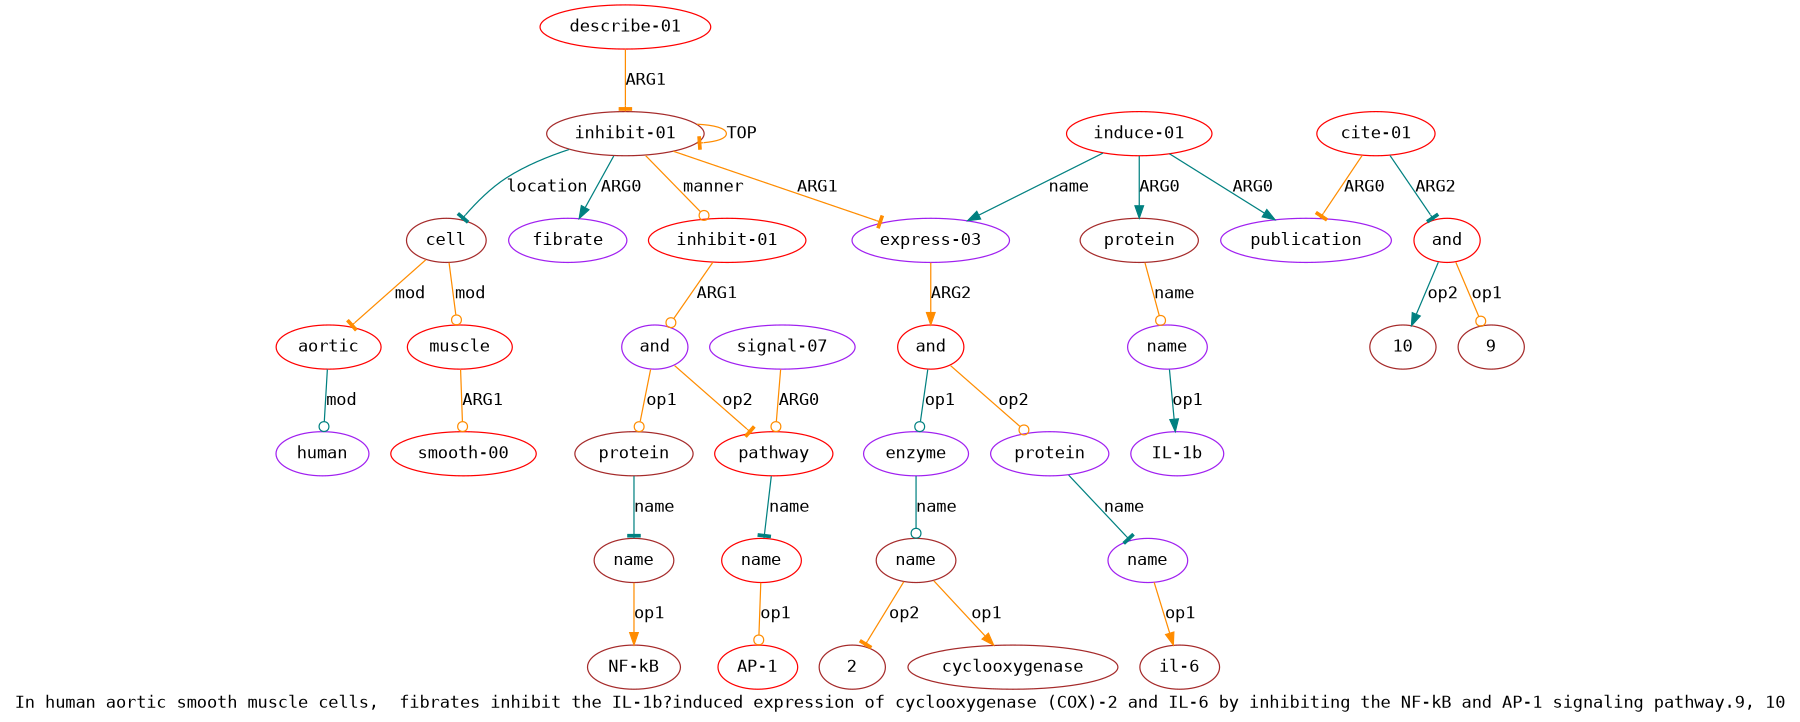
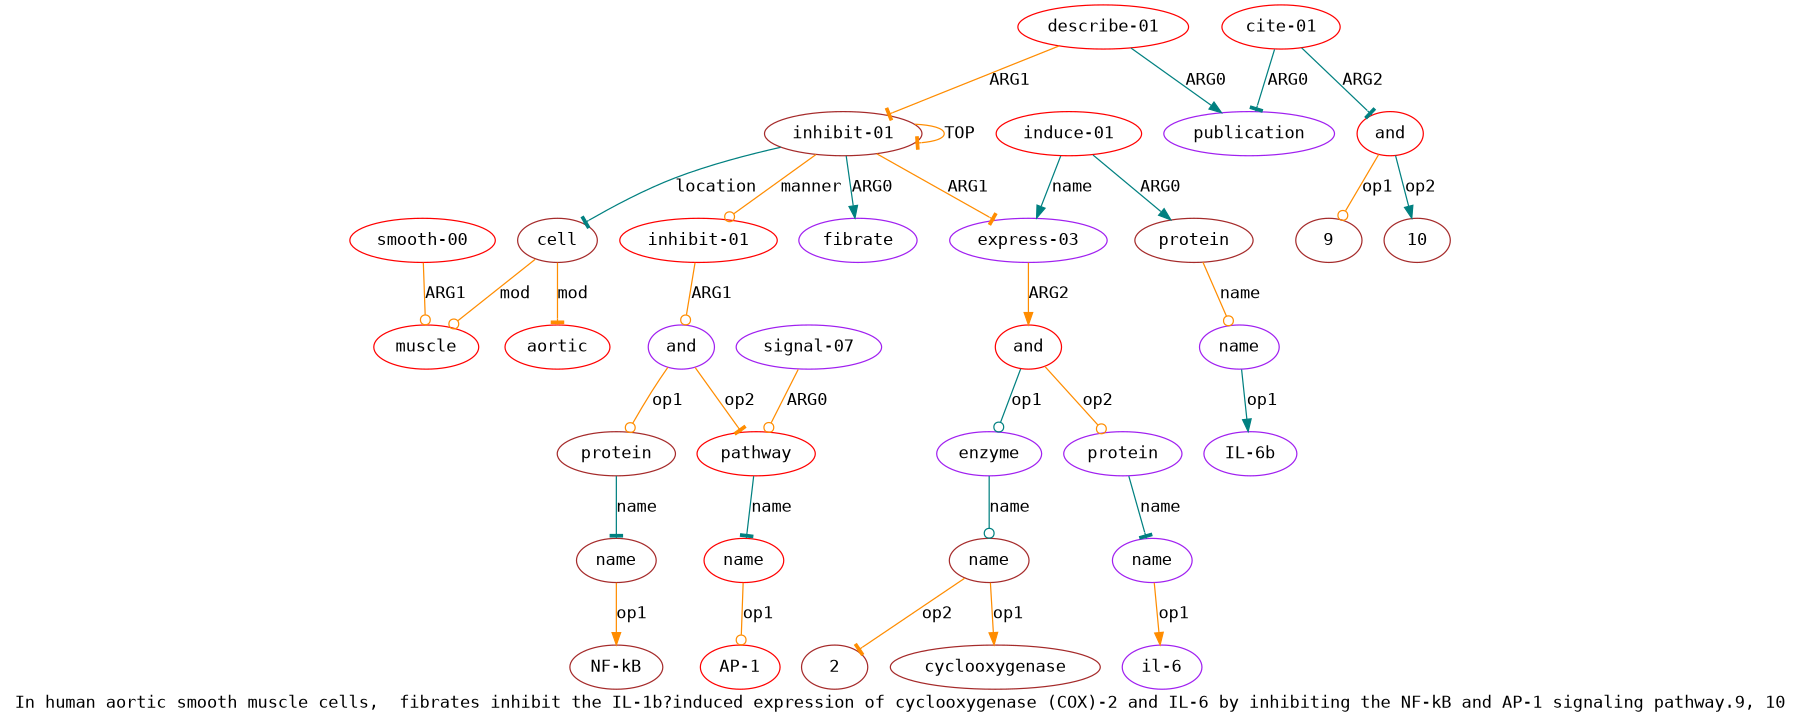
edge "induce-01" -> "publication": now "describe-01" -> "publication"
edge "cite-01" -> "publication": color darkorange -> teal
edge "muscle" -> "smooth-00": reversed
node "human": removed
node "IL-1b": label "IL-1b" -> "IL-6b"
node "il-6": color brown -> purple
